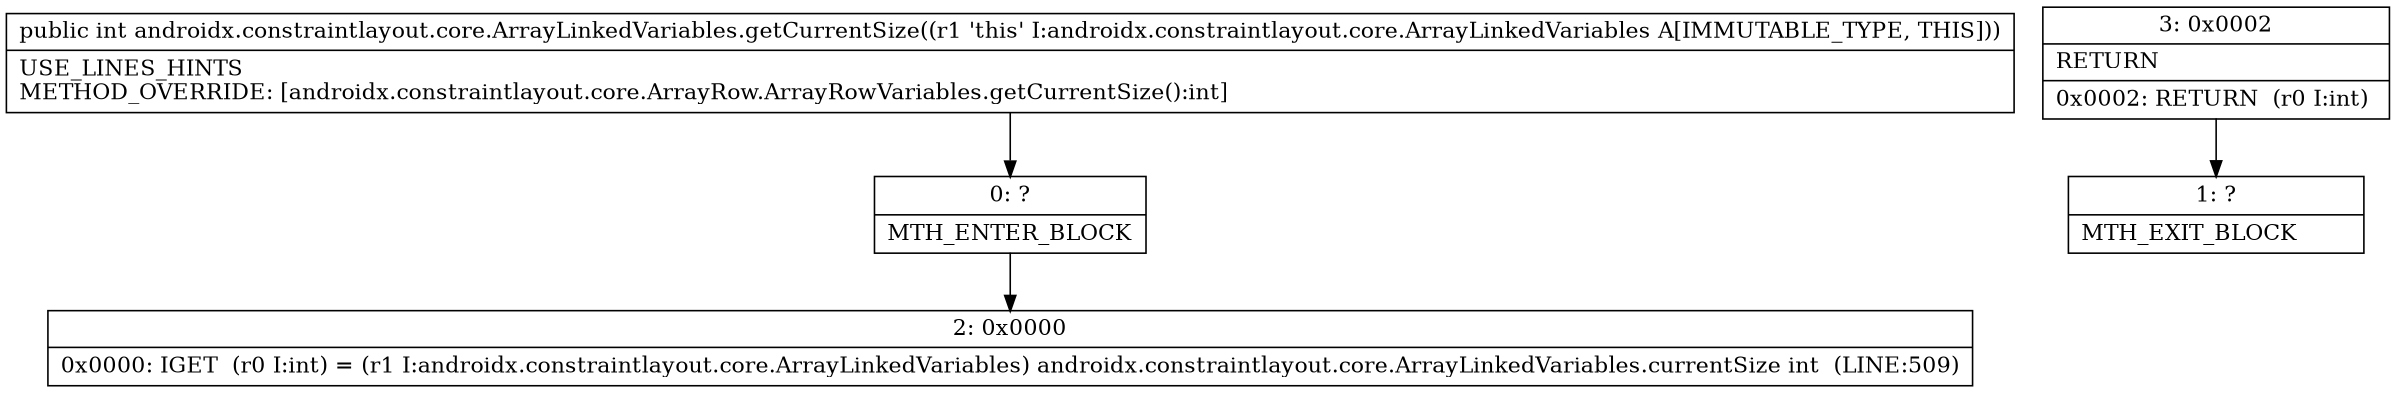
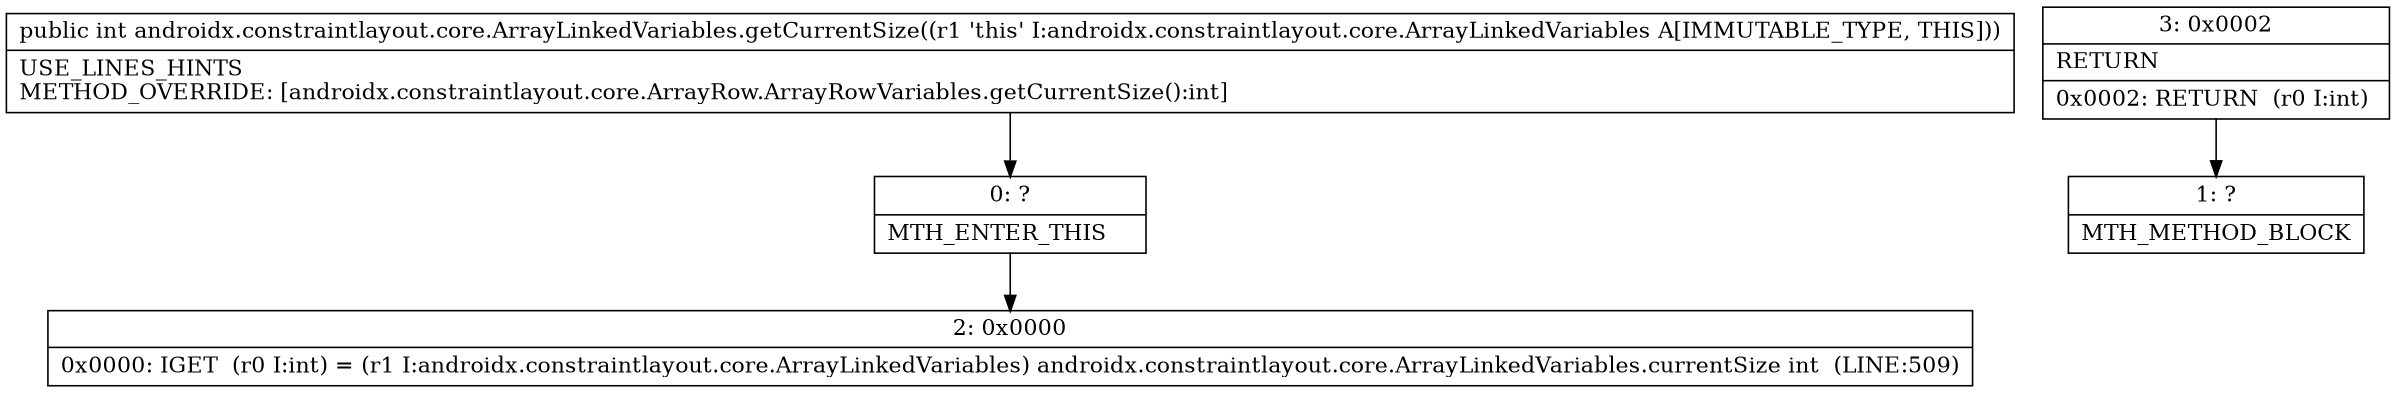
node "0: ?": text "MTH_ENTER_BLOCK" -> "MTH_ENTER_THIS"
node "1: ?": text "MTH_EXIT_BLOCK" -> "MTH_METHOD_BLOCK"
